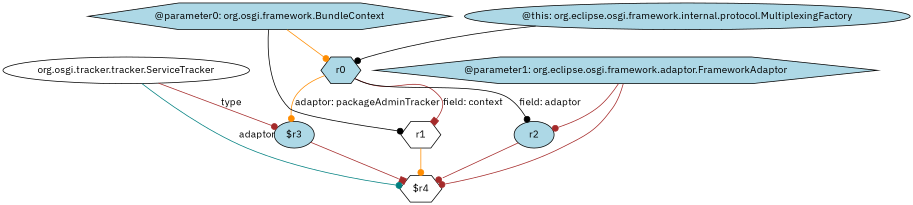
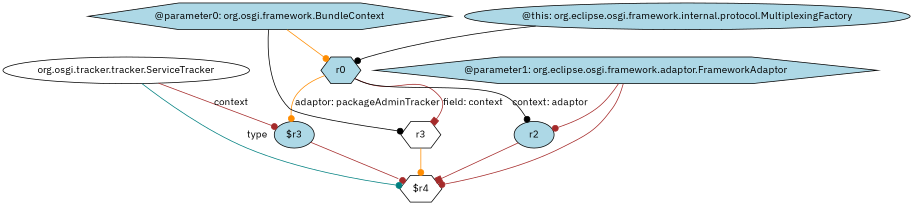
edge "org.osgi.tracker.tracker.ServiceTracker" -> "$r3": label "type" -> "context"
edge "r0" -> "r2": label "field: adaptor" -> "context: adaptor"
edge "org.osgi.tracker.tracker.ServiceTracker" -> "$r4": label "adaptor" -> "type"
node "r1": label "r1" -> "r3"
edge "r2" -> "$r4": arrowhead dot -> box
edge "$r3" -> "$r4": arrowhead box -> dot
